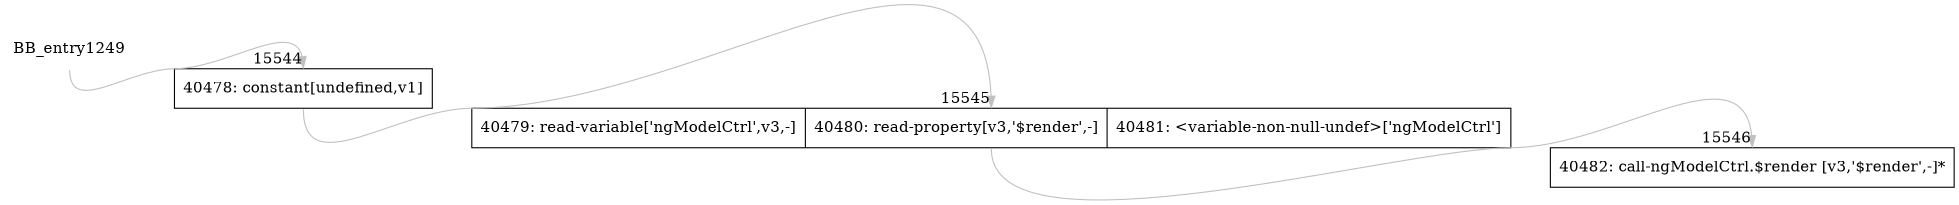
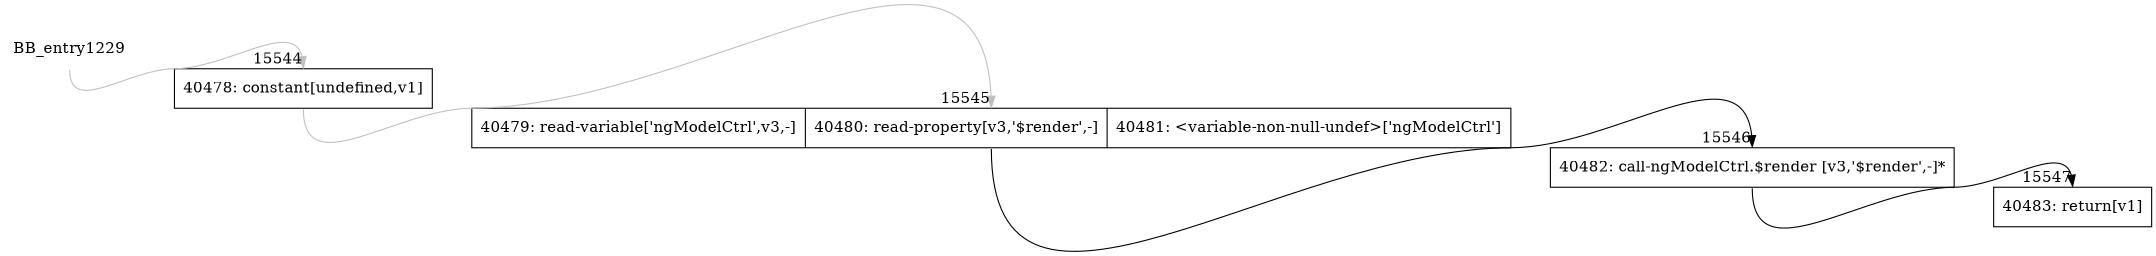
node "BB_entry1249": label "BB_entry1249" -> "BB_entry1229"
edge "40479: read-variable['ngModelCtrl',v3,-]" -> "40482: call-ngModelCtrl.$render [v3,'$render',-]*": color gray -> black
node "40483: return[v1]": added
